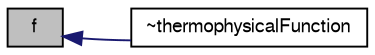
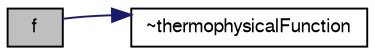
edge "~thermophysicalFunction" -> "f": reversed
